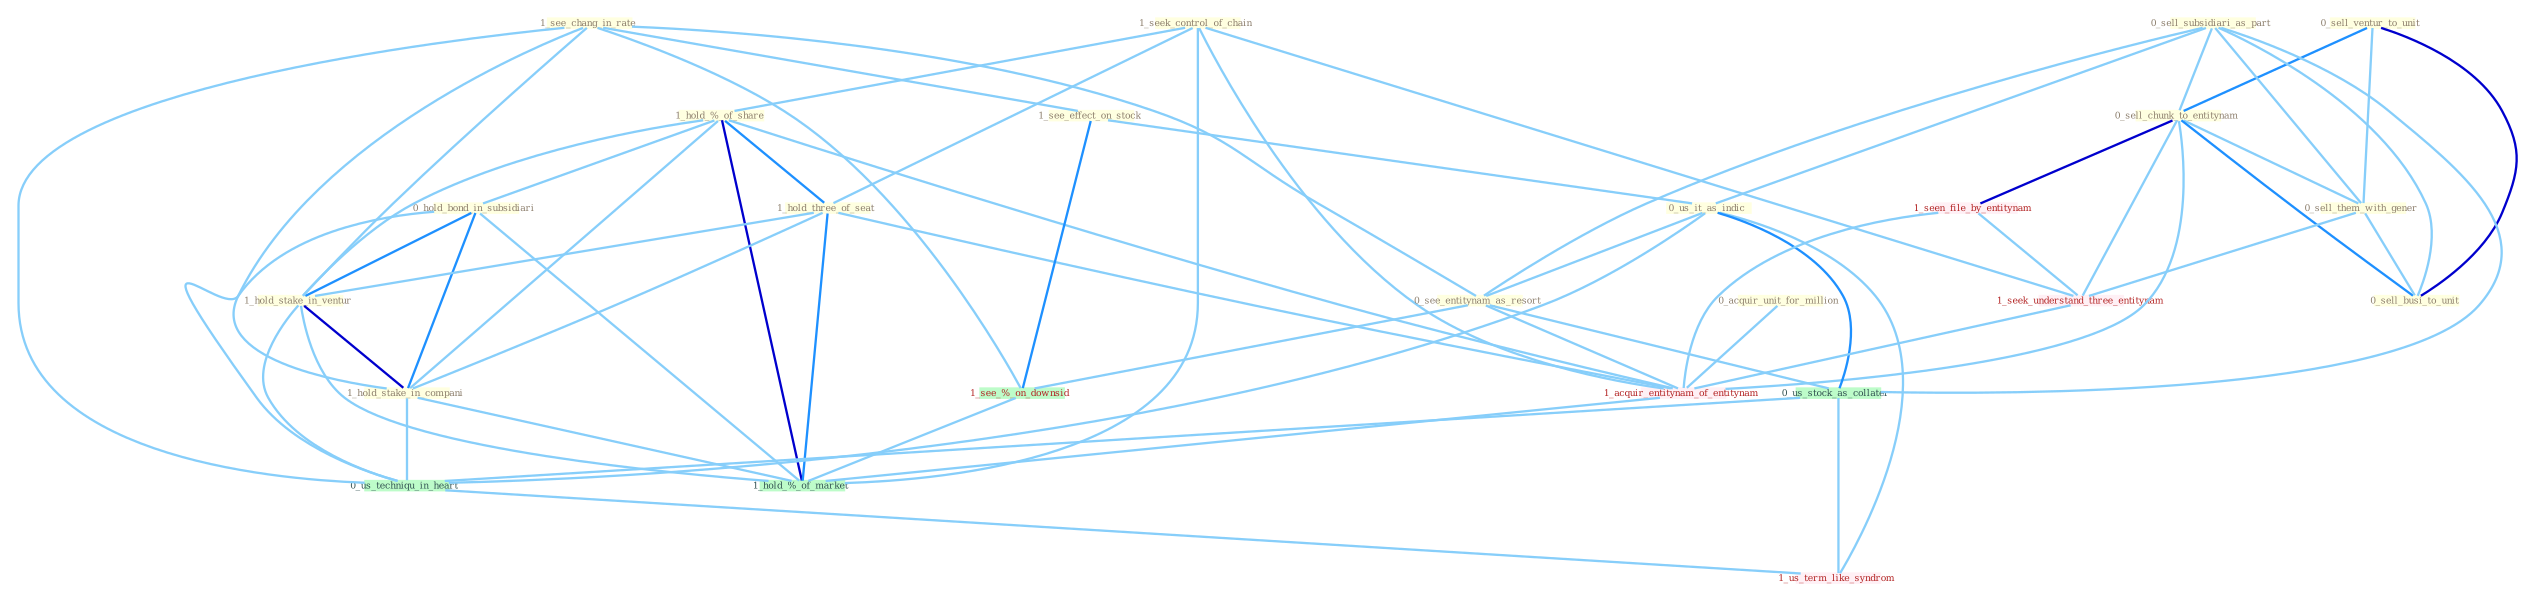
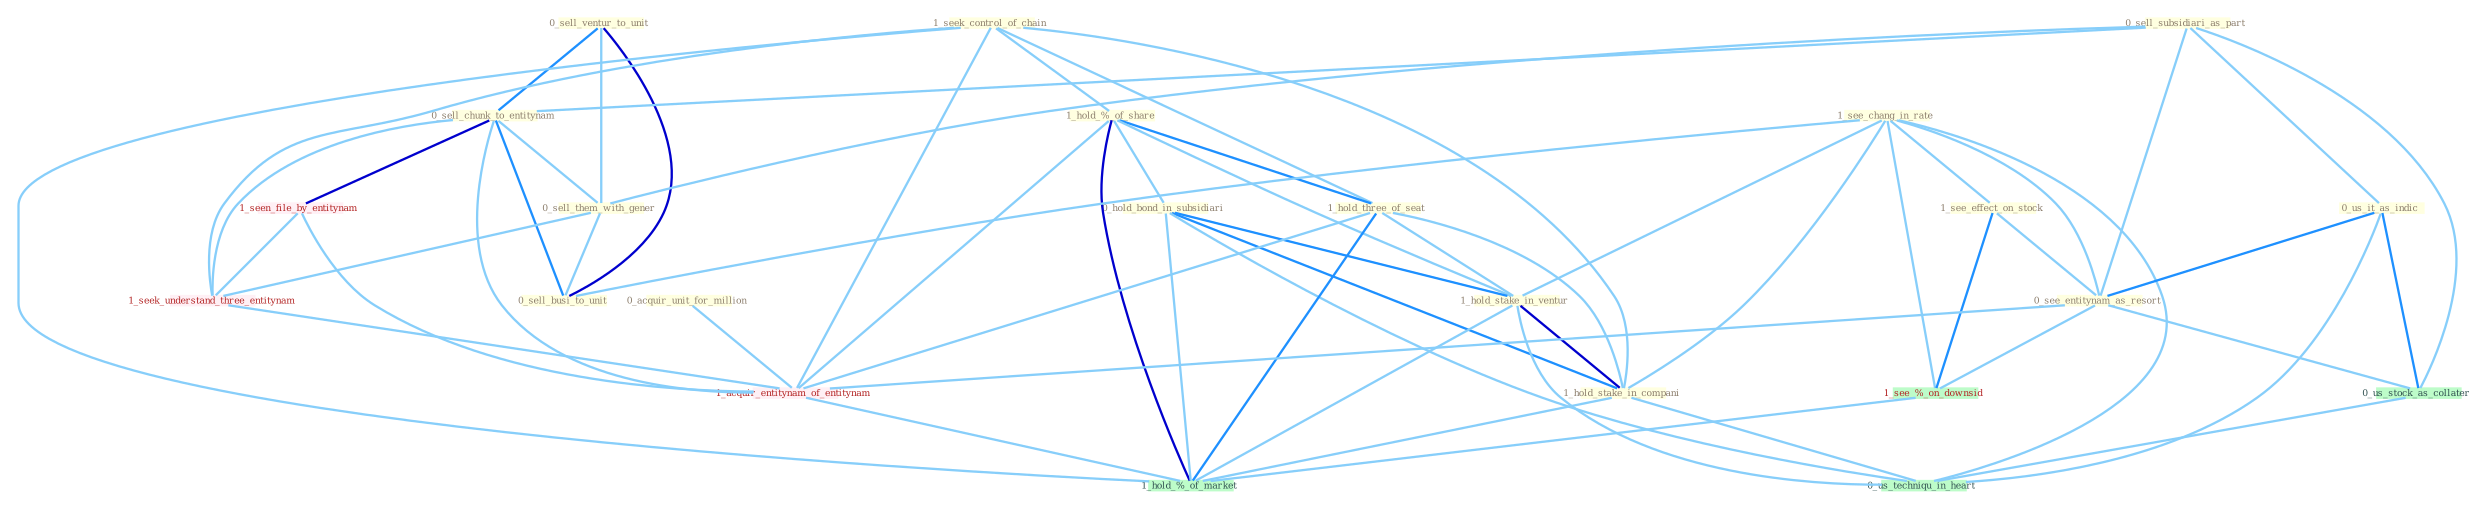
edge "0_sell_subsidiari_as_part" -- "0_sell_busi_to_unit": now "1_see_chang_in_rate" -- "0_sell_busi_to_unit"
edge "1_see_effect_on_stock" -- "0_us_it_as_indic": now "1_see_effect_on_stock" -- "0_see_entitynam_as_resort"
edge "1_hold_%_of_share" -- "1_hold_stake_in_compani": now "1_seek_control_of_chain" -- "1_hold_stake_in_compani"
edge "0_us_it_as_indic" -- "0_see_entitynam_as_resort": color #87cefa -> #1e90ff
node "1_us_term_like_syndrom": removed
